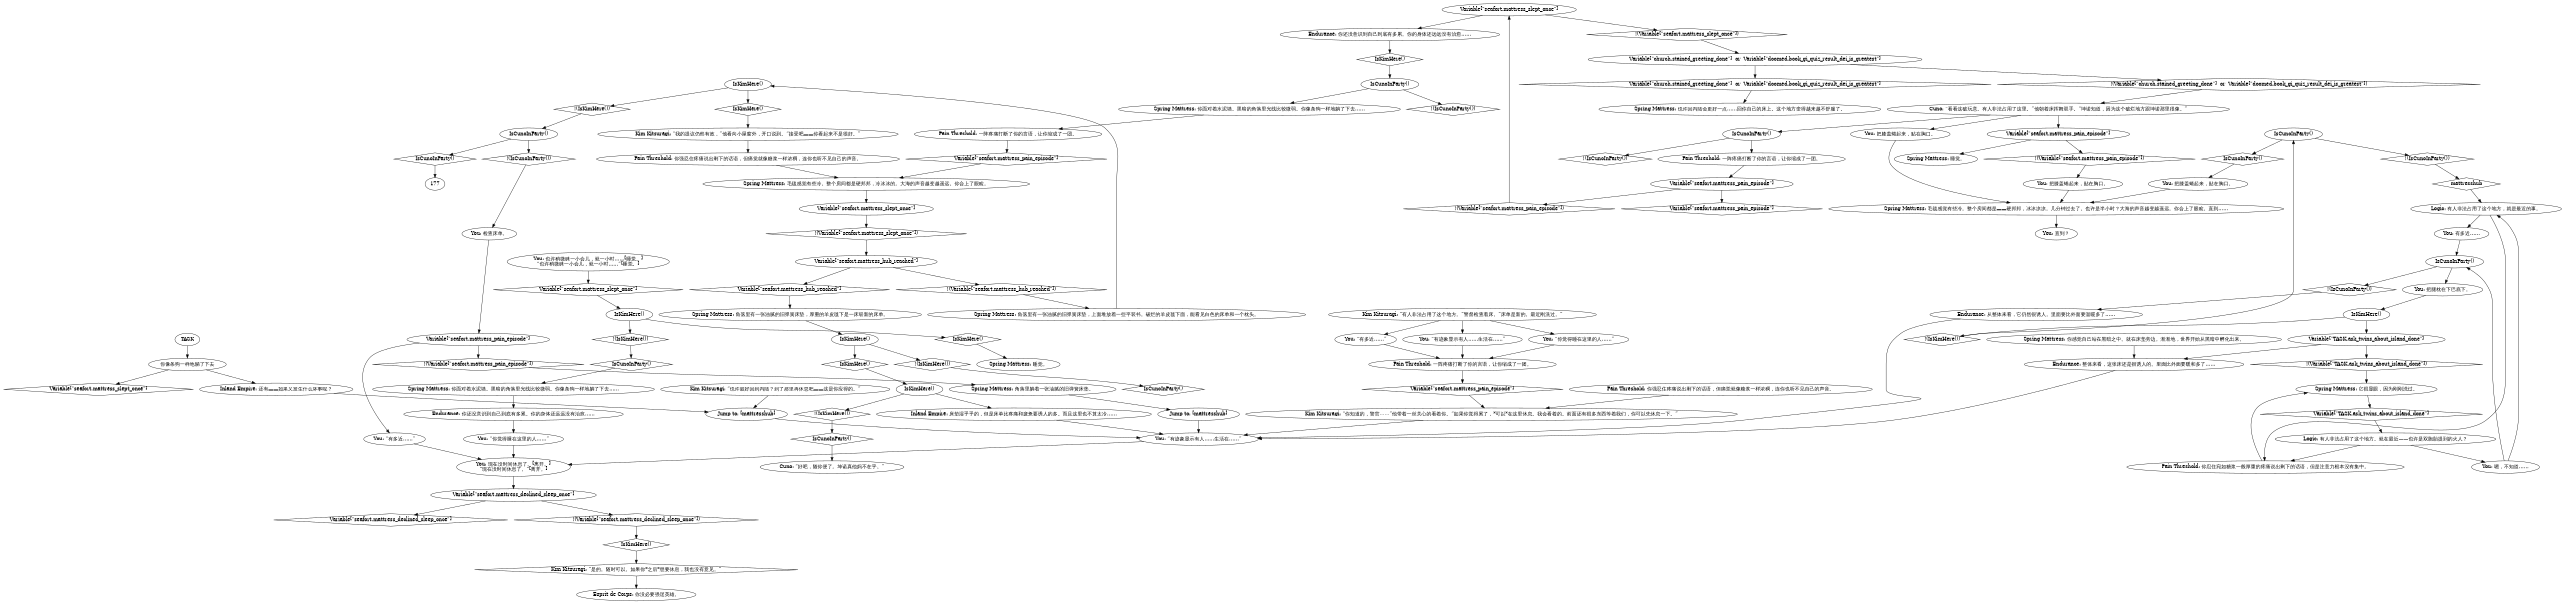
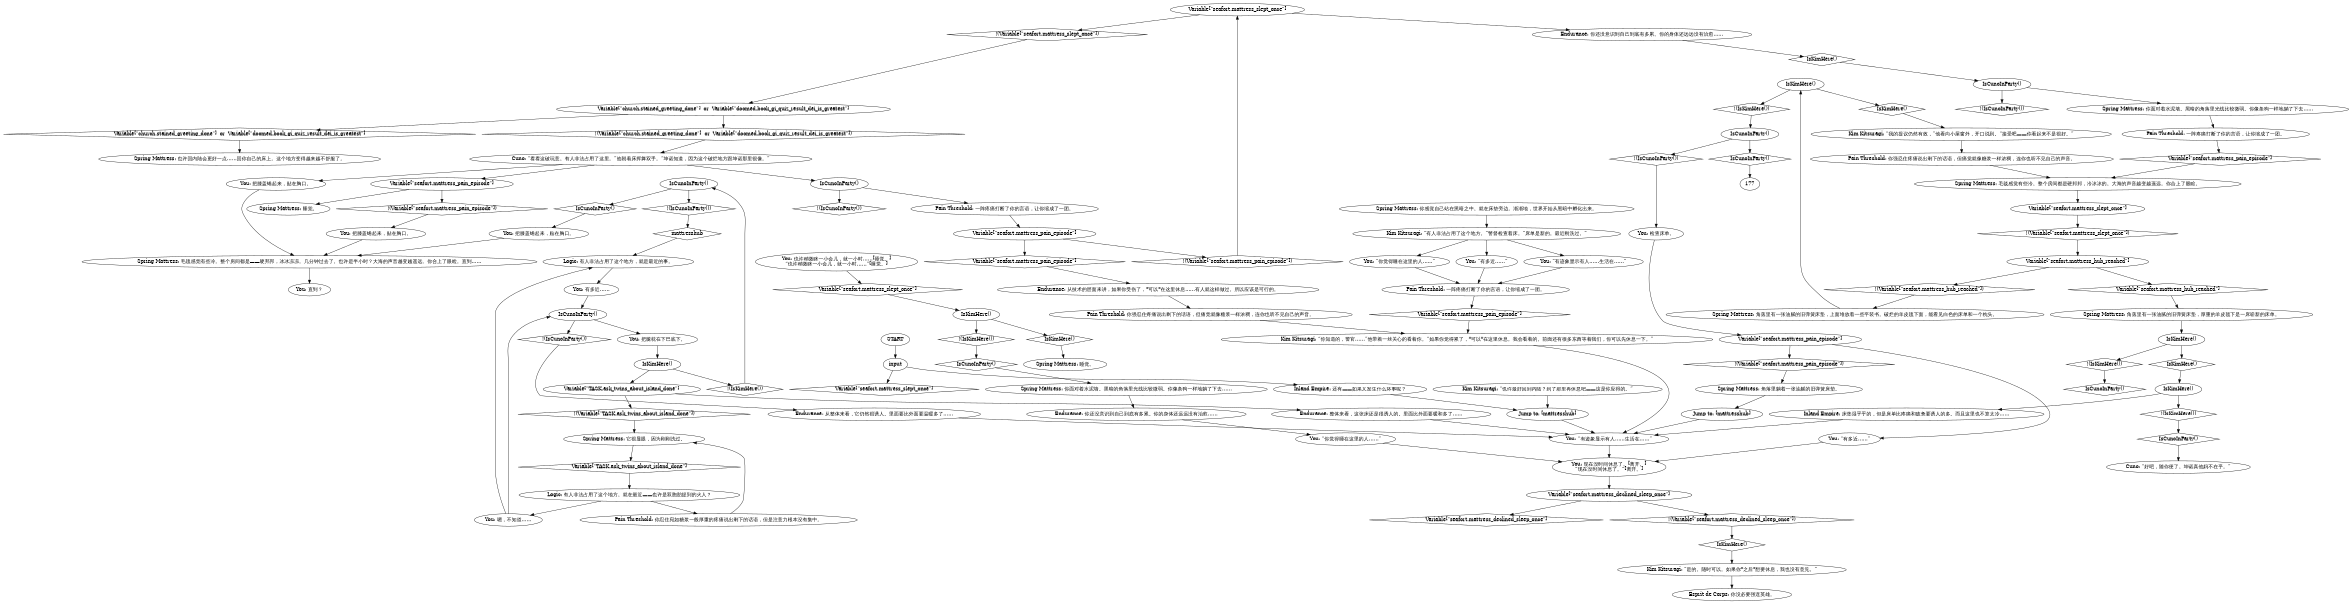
node "Endurance: 从技术的层面来讲，如果你受伤了，*可以*在这里休息……有人就这样做过。所以应该是可行的。": added
node "TASK": label "TASK" -> "START"
edge "Spring Mattress: 你感觉自己站在黑暗之中。就在床垫旁边。渐渐地，世界开始从黑暗中孵化出来。" -> "Endurance: 整体来看，这张床还是很诱人的。里面比外面要暖和多了……": now "Spring Mattress: 你感觉自己站在黑暗之中。就在床垫旁边。渐渐地，世界开始从黑暗中孵化出来。" -> "Kim Kitsuragi: “有人非法占用了这个地方。”警督检查着床。“床单是新的。最近刚洗过。”"
node "你像条狗一样地躺了下去": label "你像条狗一样地躺了下去" -> "input"
edge "Logic: 有人非法占用了这个地方，就是最近的事。" -> "Pain Threshold: 你忍住宛如糖浆一般厚重的疼痛说出剩下的话语，但是注意力根本没有集中。": removed
node "Kim Kitsuragi: “是的。随时可以。如果你*之后*想要休息，我也没有意见。”": shape diamond -> ellipse
